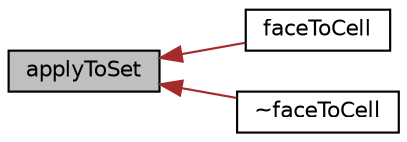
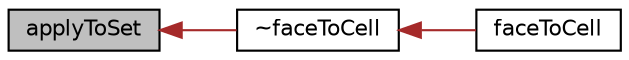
edge "faceToCell" -> "applyToSet": now "faceToCell" -> "~faceToCell"
